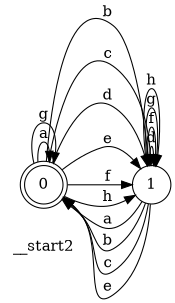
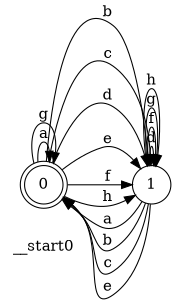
node "__start2": label "__start2" -> "__start0"
